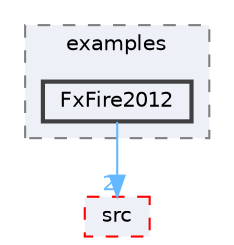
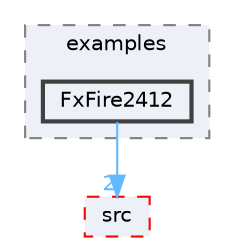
node "FxFire2012": label "FxFire2012" -> "FxFire2412"
